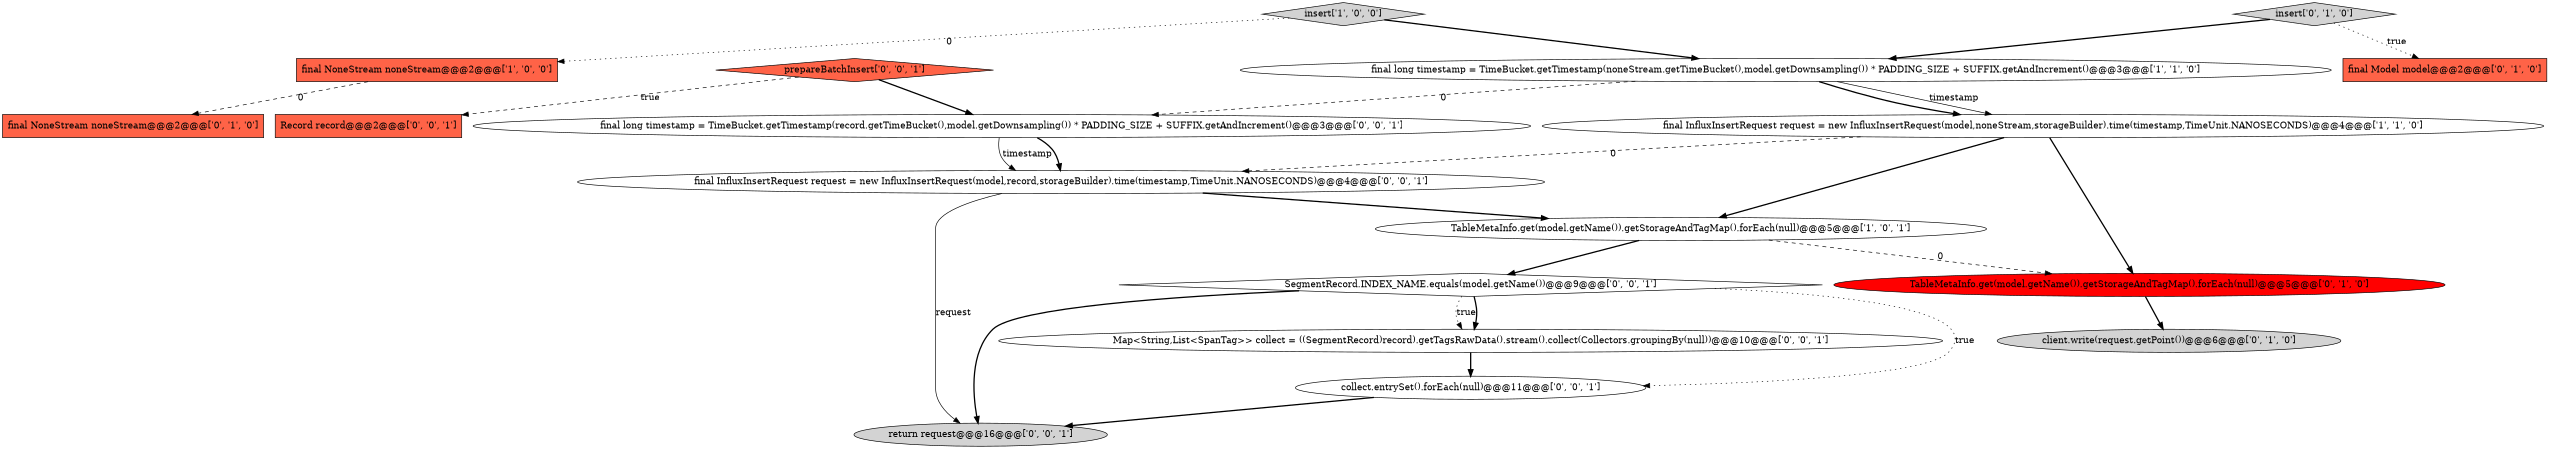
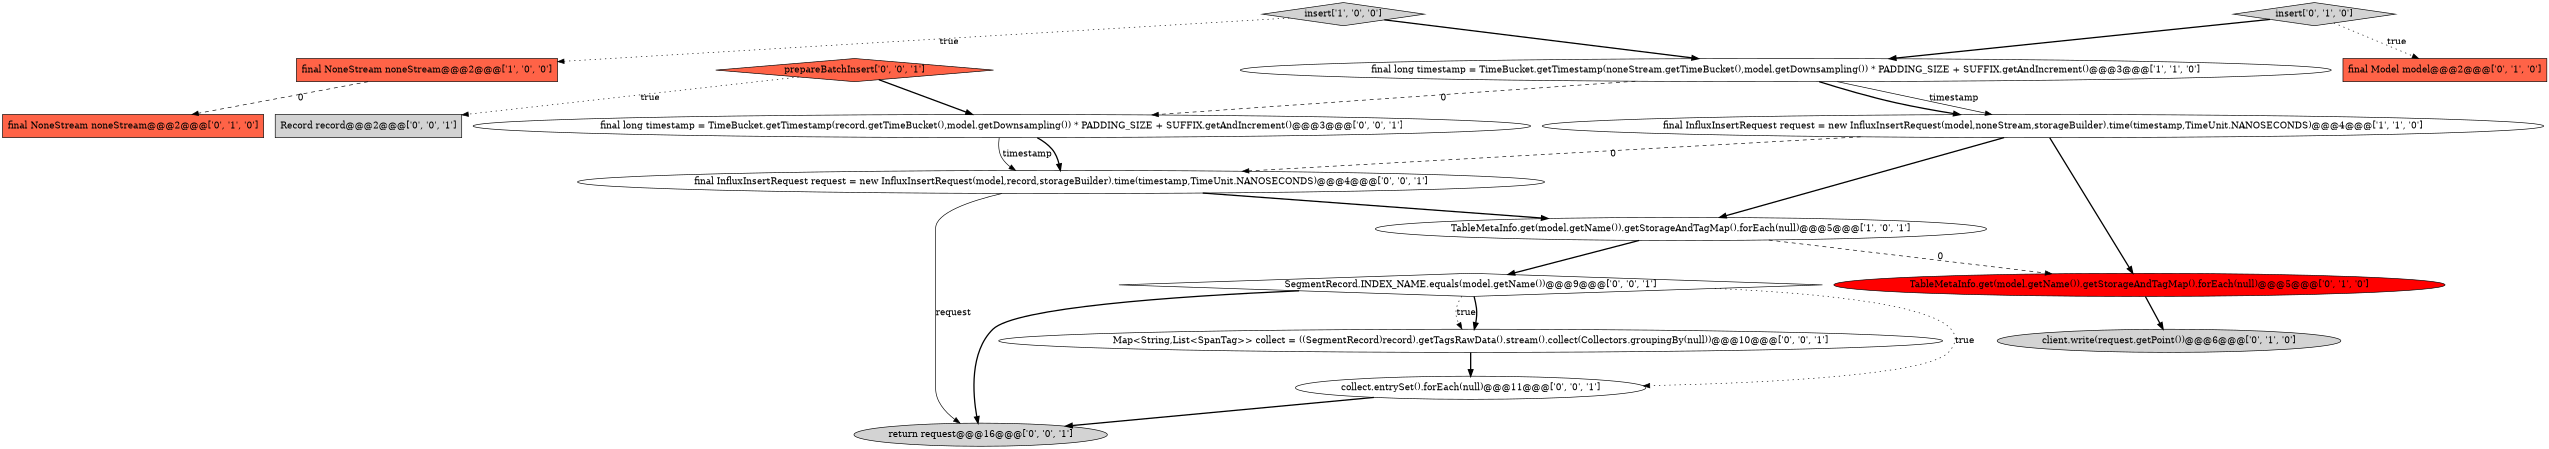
edge "insert['1', '0', '0']" -> "final NoneStream noneStream@@@2@@@['1', '0', '0']": label "0" -> "true"
edge "prepareBatchInsert['0', '0', '1']" -> "Record record@@@2@@@['0', '0', '1']": style dashed -> dotted
node "Record record@@@2@@@['0', '0', '1']": fillcolor tomato -> lightgray
